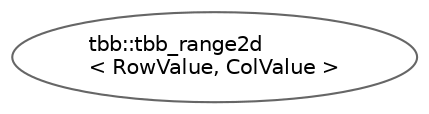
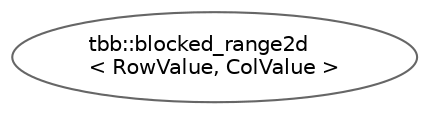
node "tbb::tbb_range2d < RowValue, ColValue >": label "tbb::tbb_range2d < RowValue, ColValue >" -> "tbb::blocked_range2d < RowValue, ColValue >"
